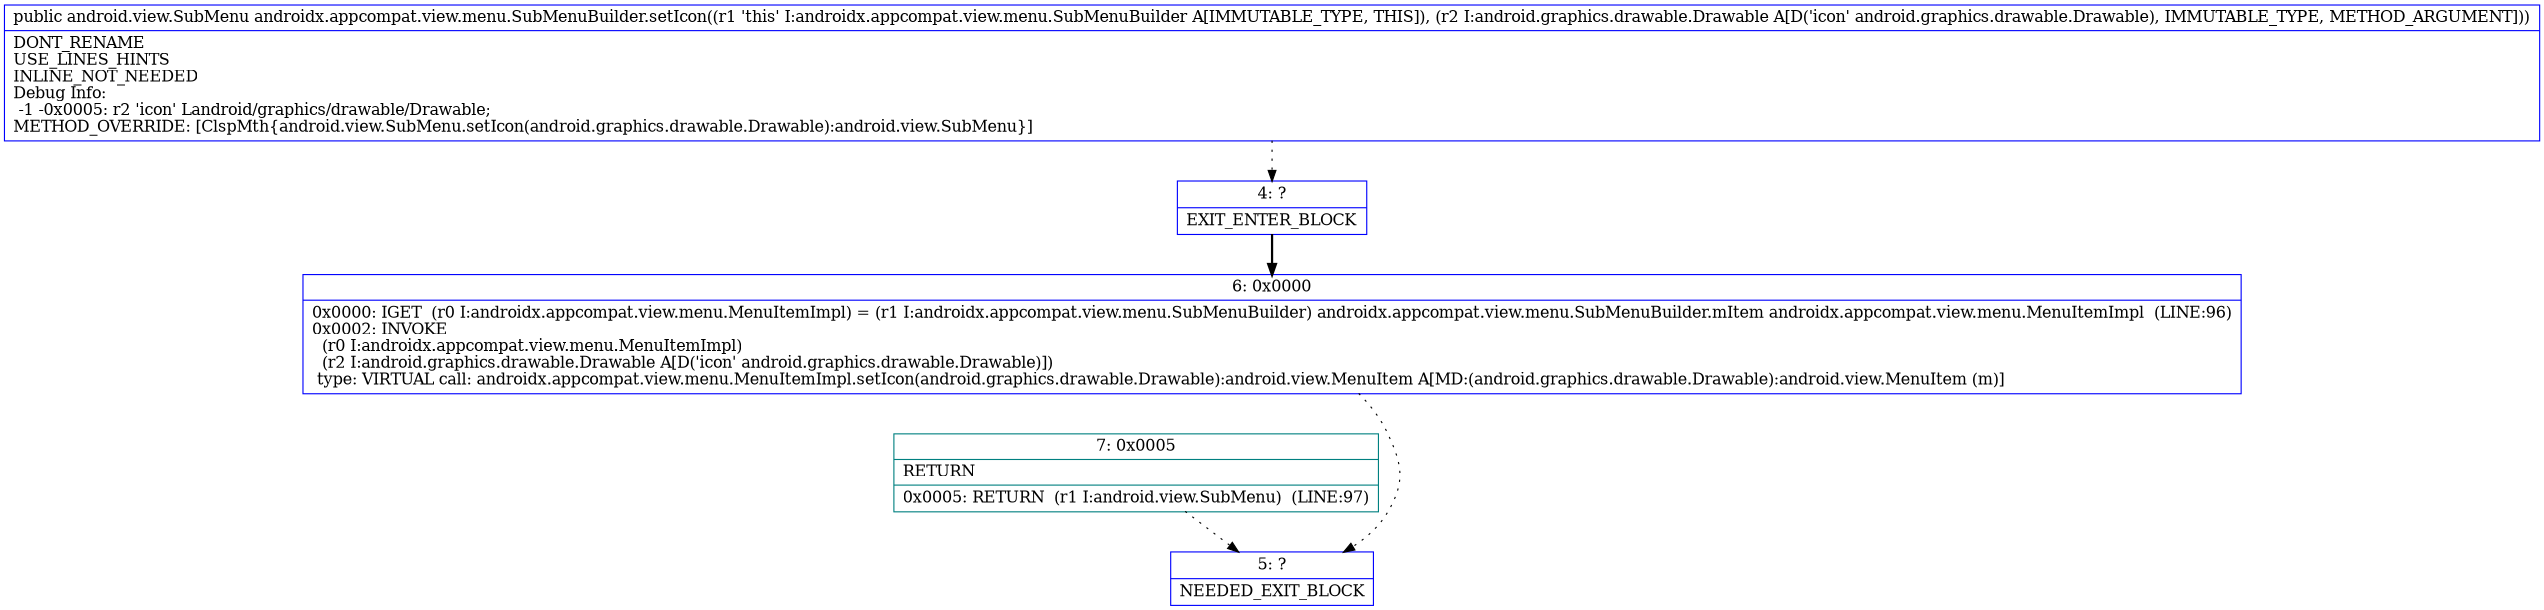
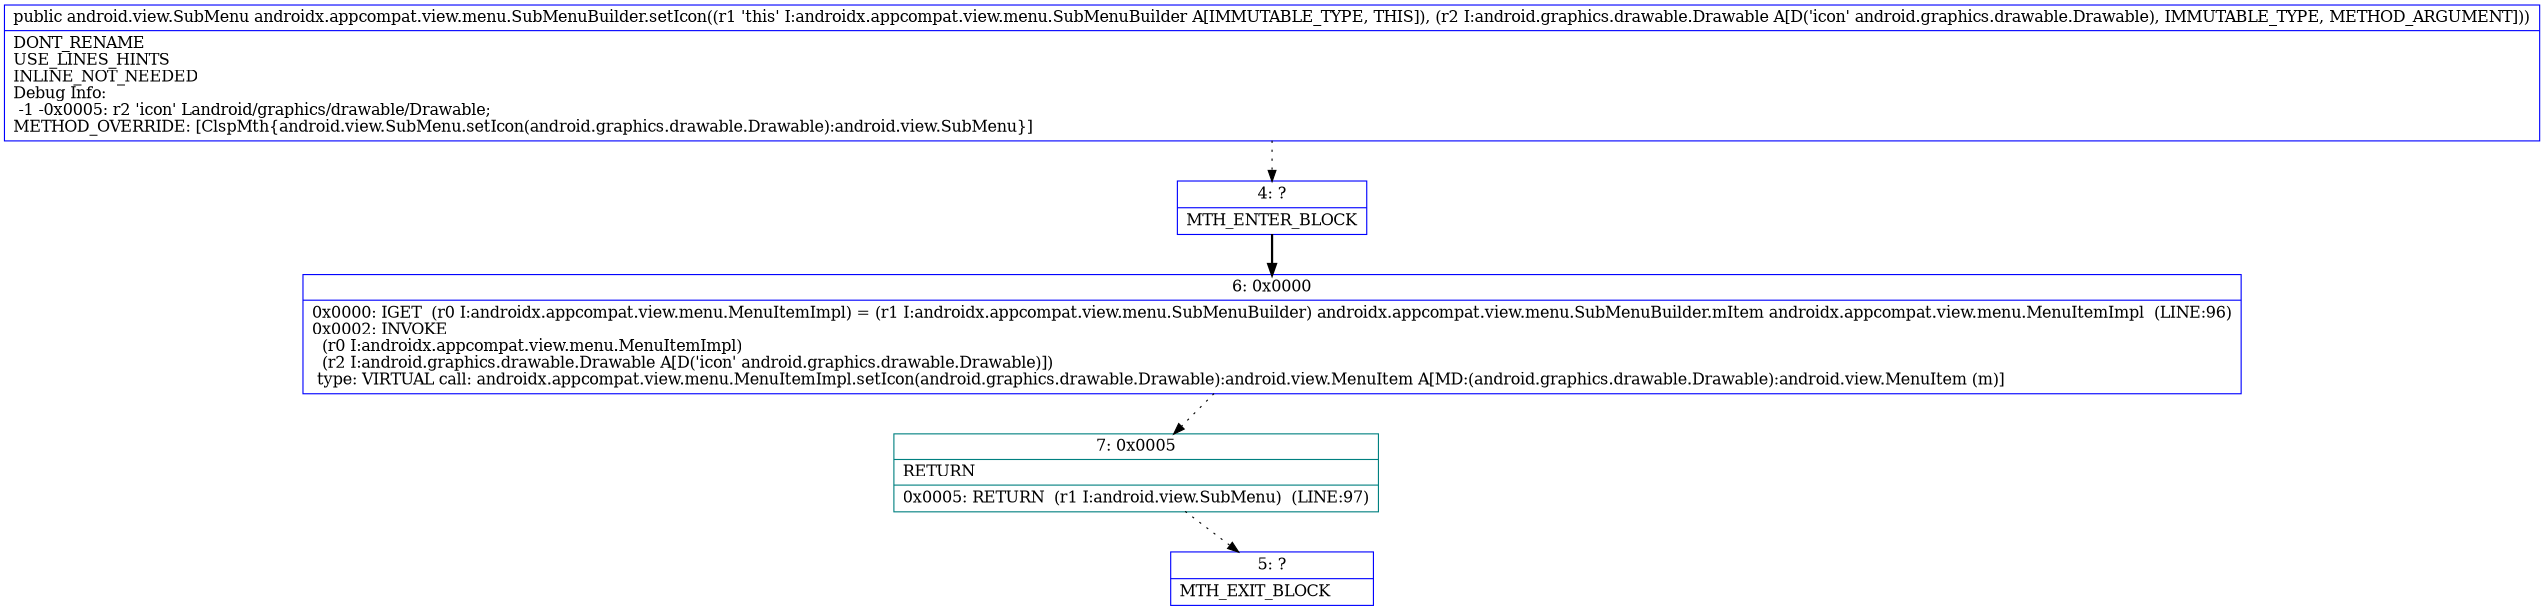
node "4: ?": text "EXIT_ENTER_BLOCK" -> "MTH_ENTER_BLOCK"
edge "6: 0x0000" -> "5: ?": now "6: 0x0000" -> "7: 0x0005"
node "5: ?": text "NEEDED_EXIT_BLOCK" -> "MTH_EXIT_BLOCK"
